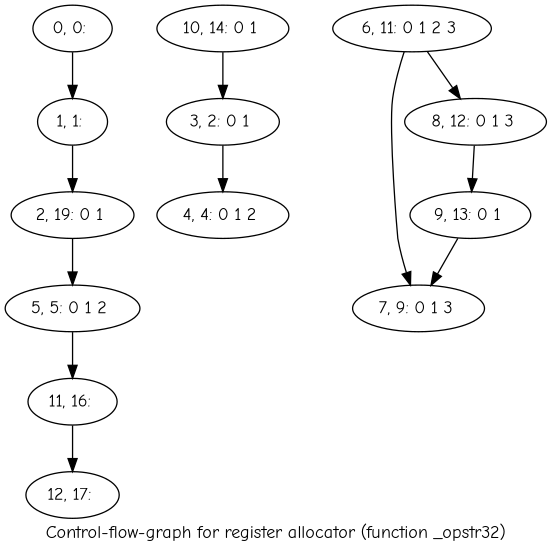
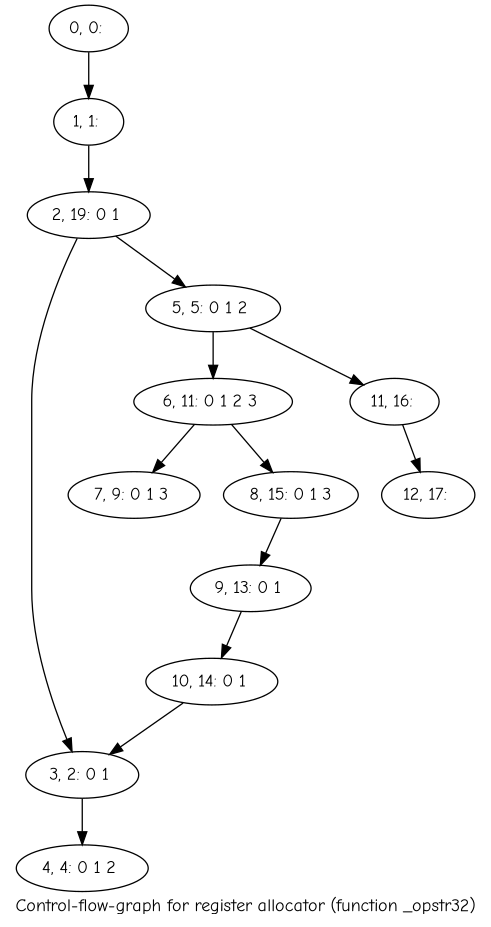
node "8, 12: 0 1 3": label "8, 12: 0 1 3" -> "8, 15: 0 1 3"
edge "9, 13: 0 1" -> "7, 9: 0 1 3": now "9, 13: 0 1" -> "10, 14: 0 1"
edge "5, 5: 0 1 2" -> "6, 11: 0 1 2 3": added
edge "2, 19: 0 1" -> "3, 2: 0 1": added
